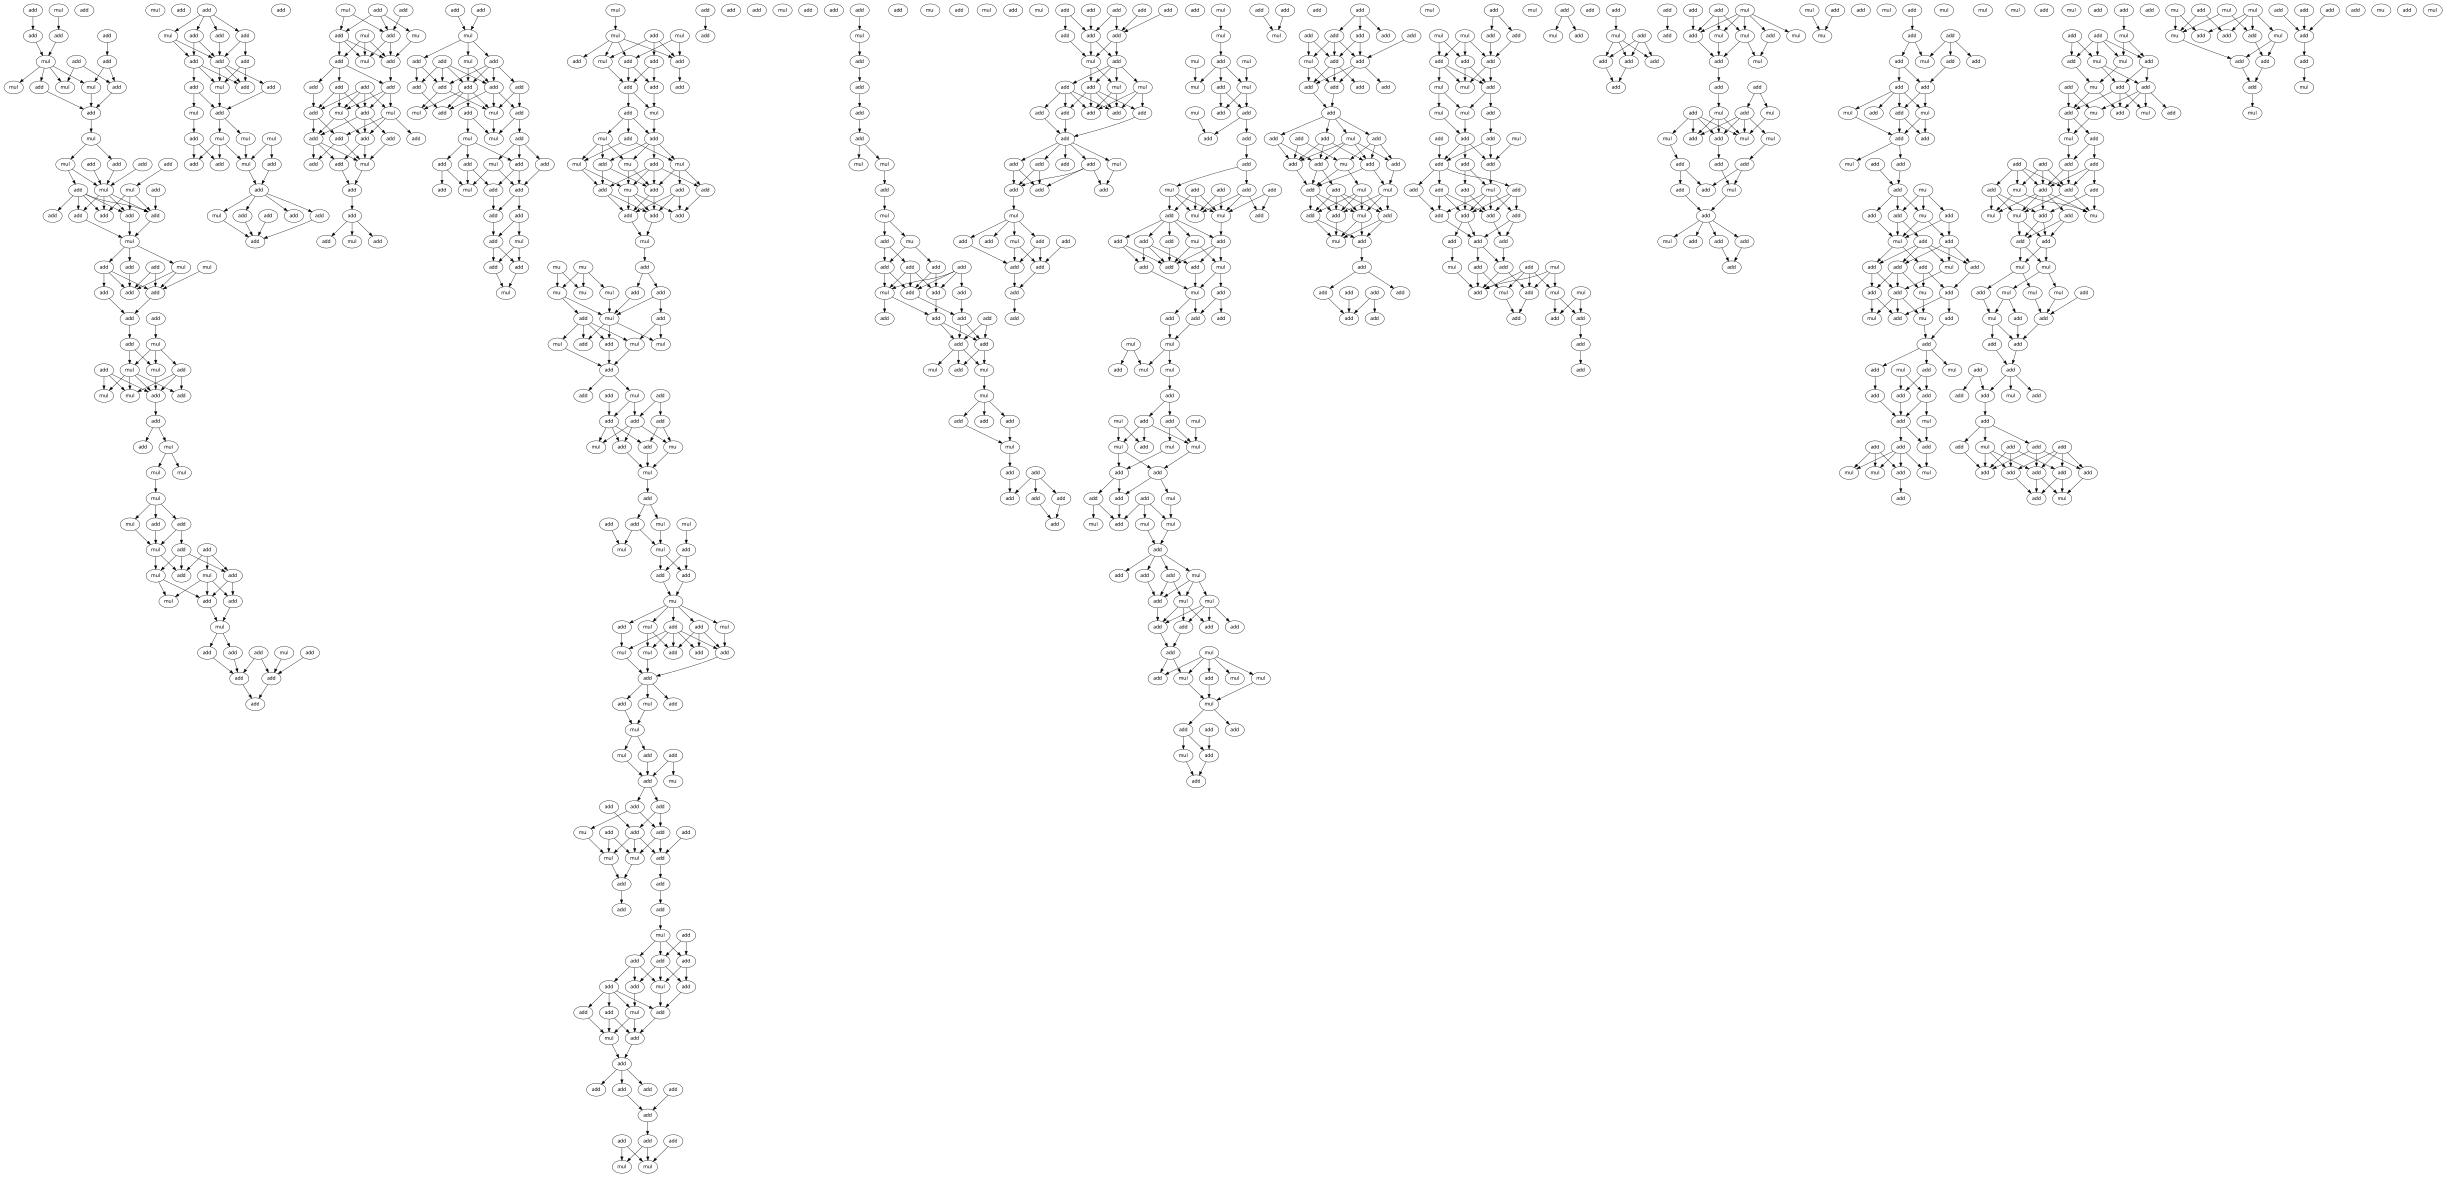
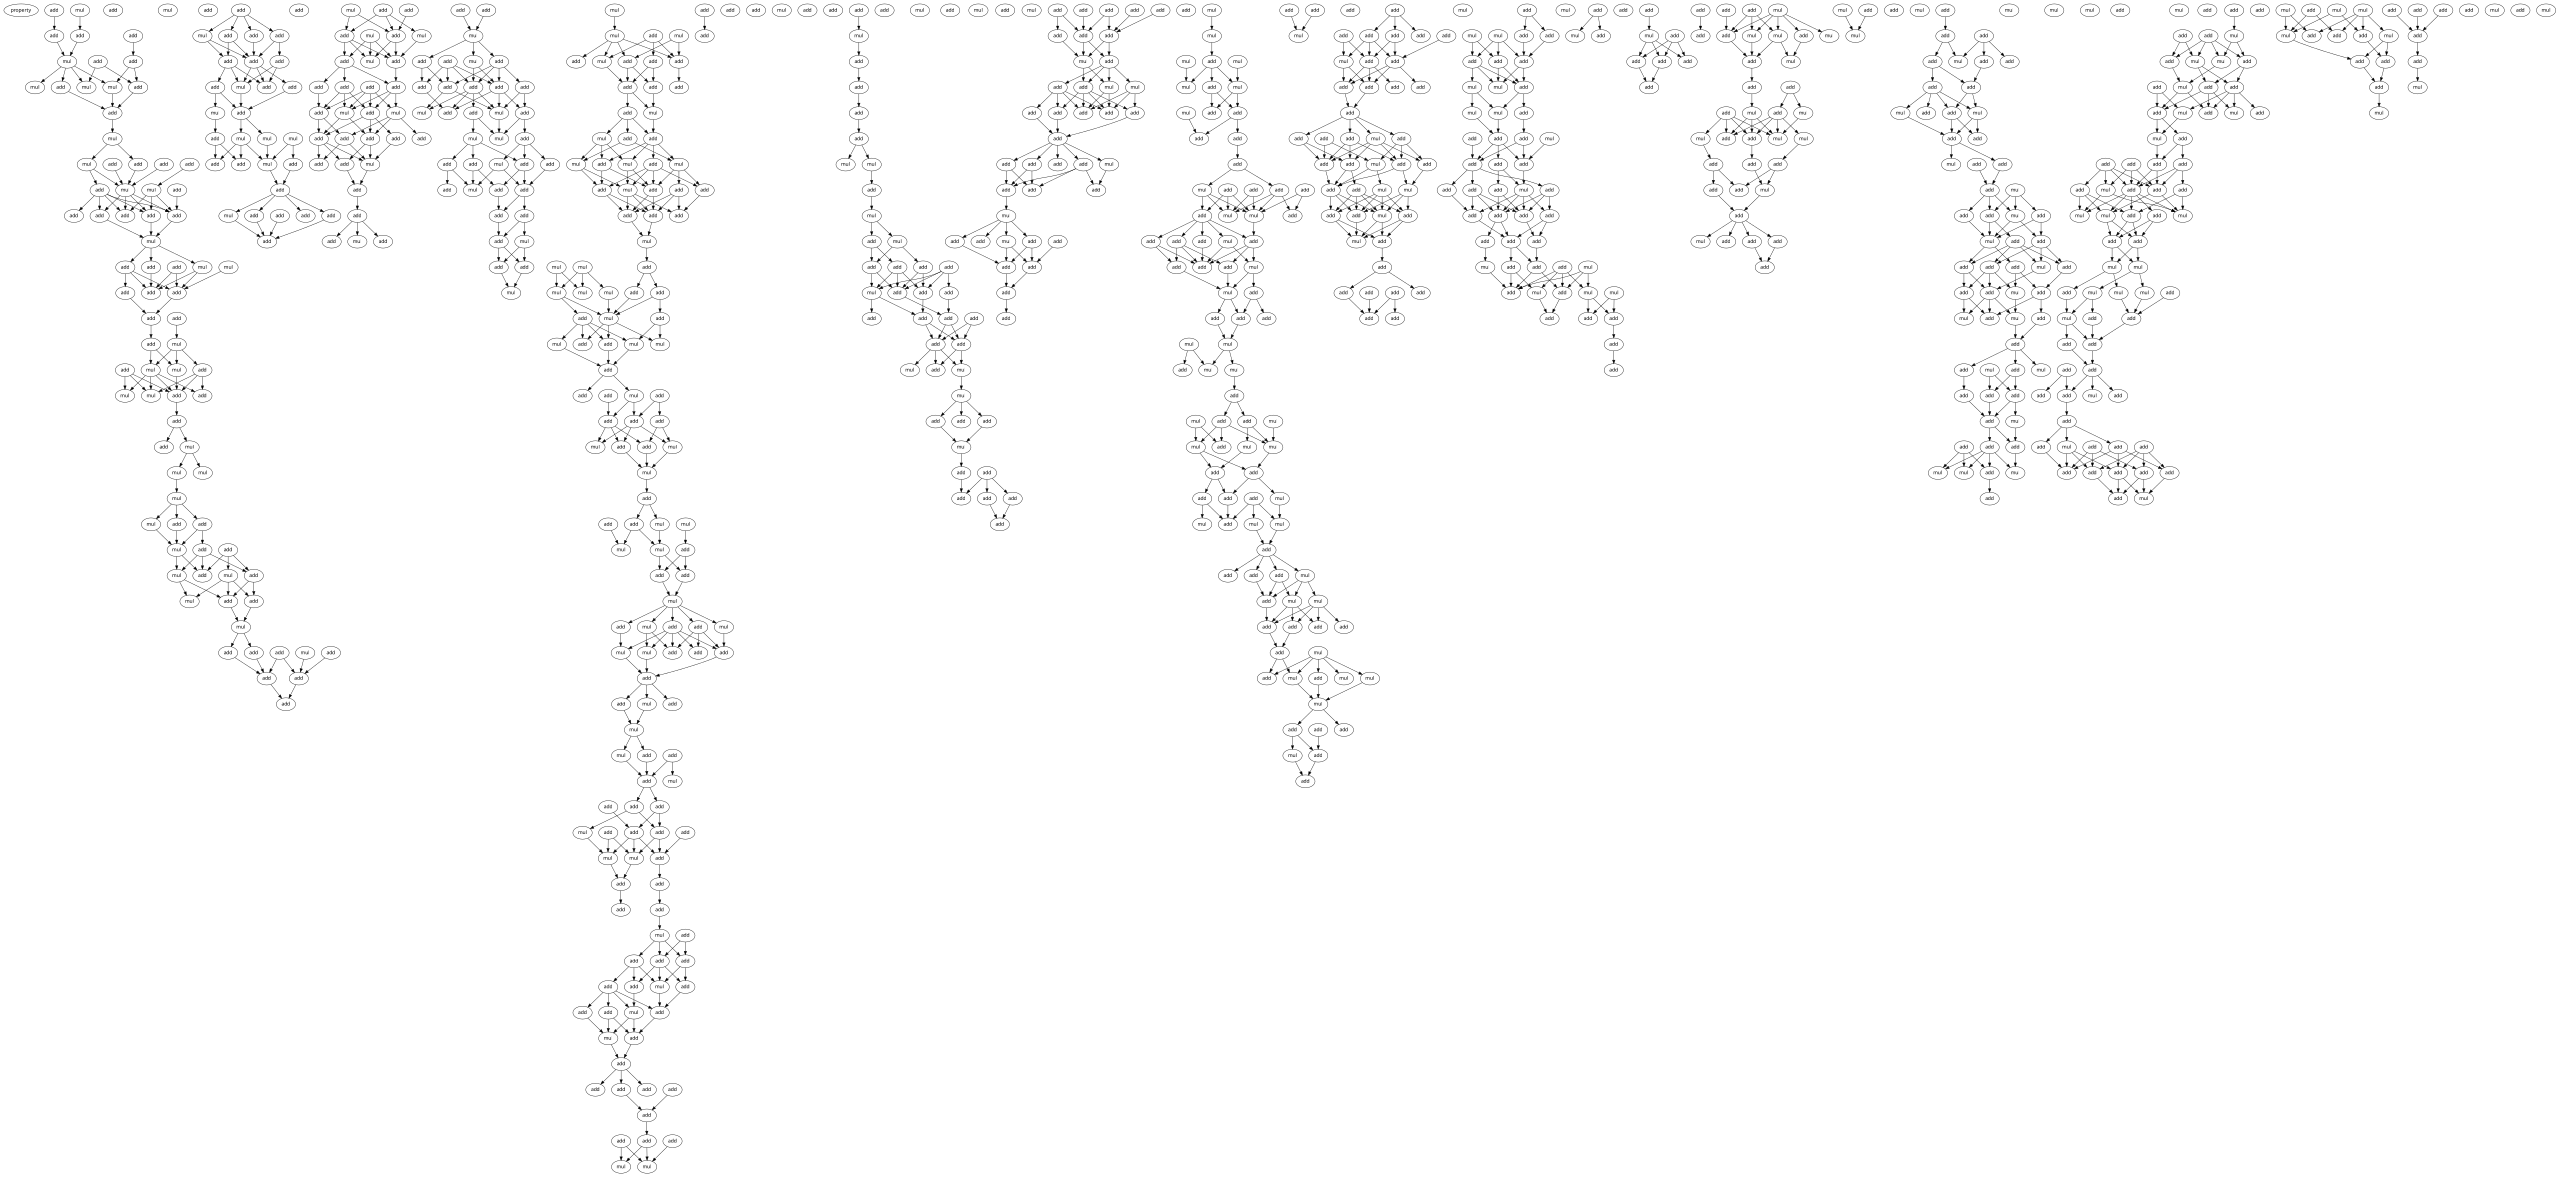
node "property": added
